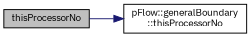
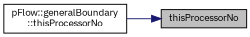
edge "thisProcessorNo" -> "pFlow::generalBoundary ::thisProcessorNo": reversed
